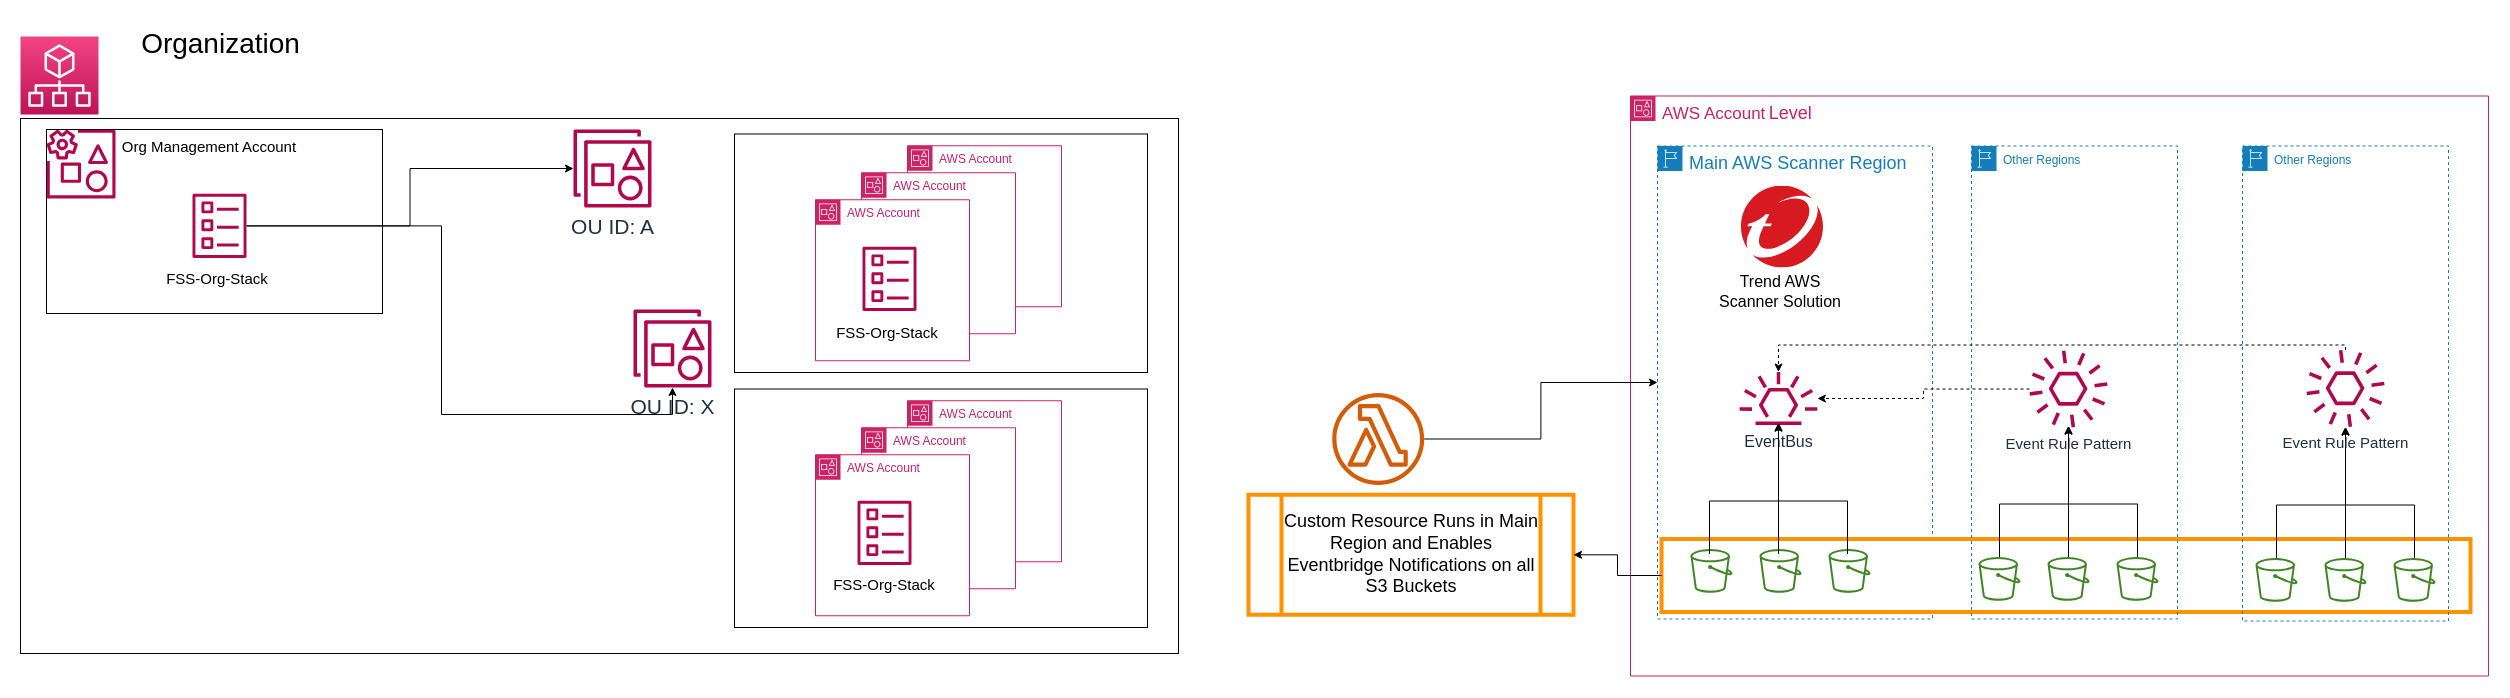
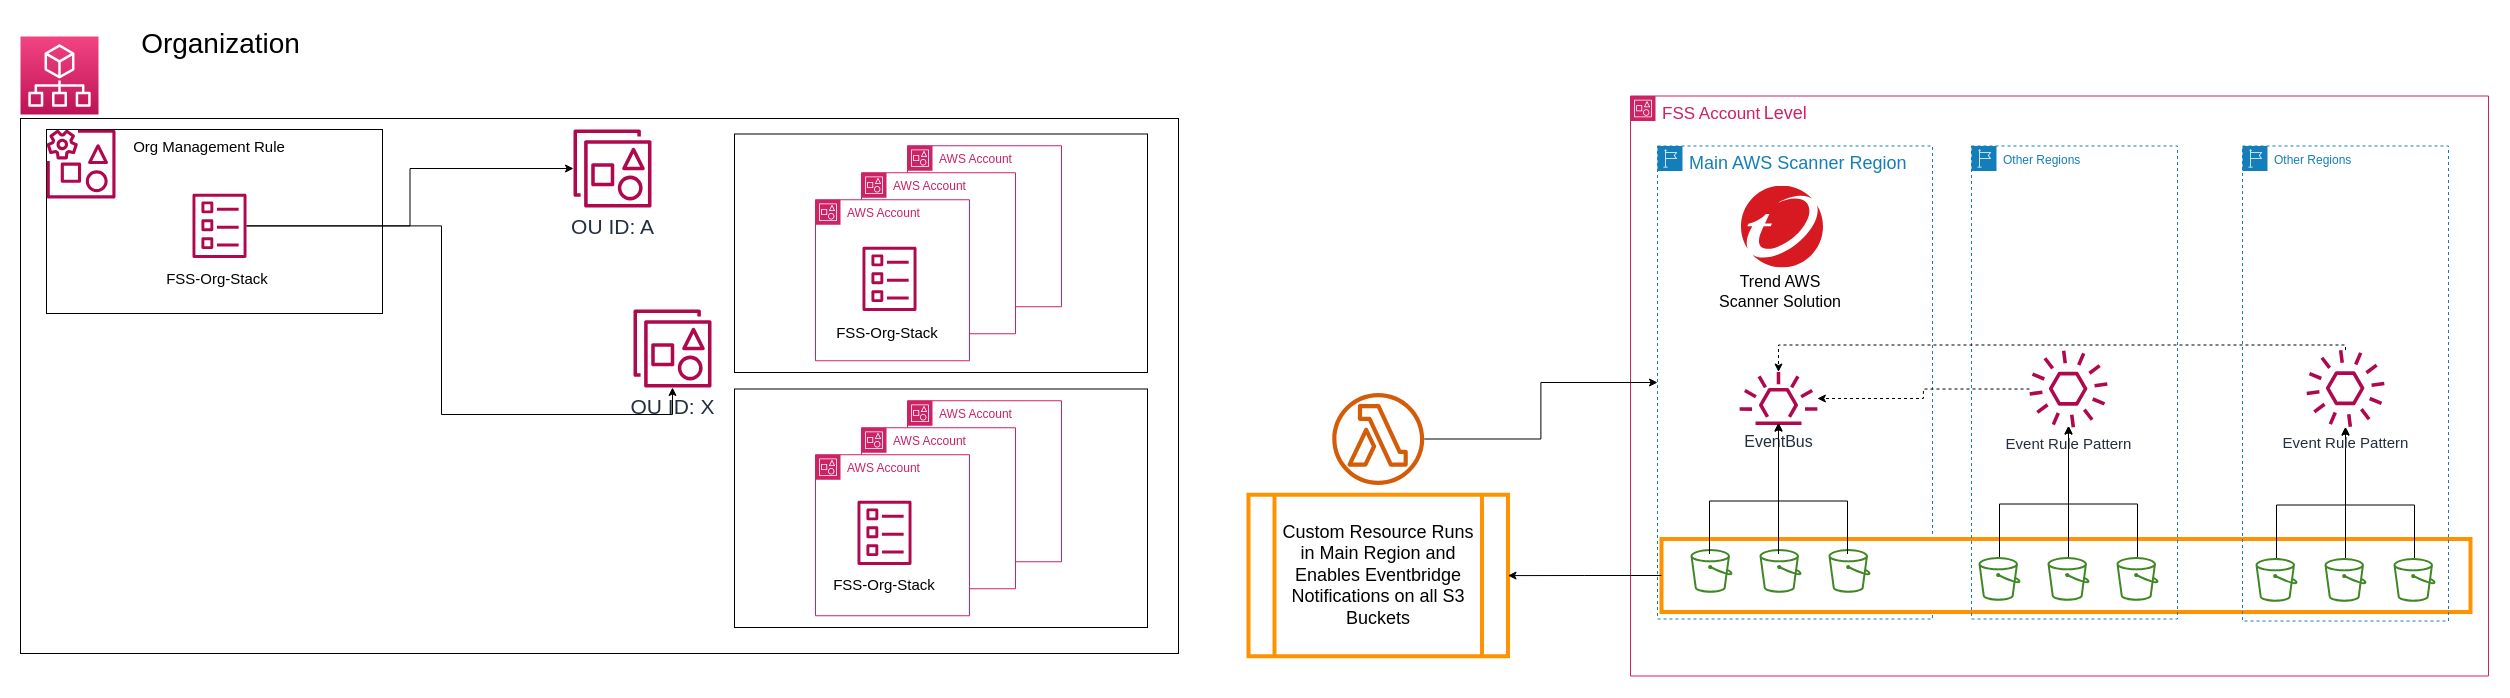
node "AWS Account Level": label "AWS Account Level" -> "FSS Account Level"
node "Org Management Account": label "Org Management Account" -> "Org Management Rule"
node "Custom Resource Runs in Main Region and Enables Eventbridge Notifications on all S3 Buckets": size 325x120 -> 260x162
